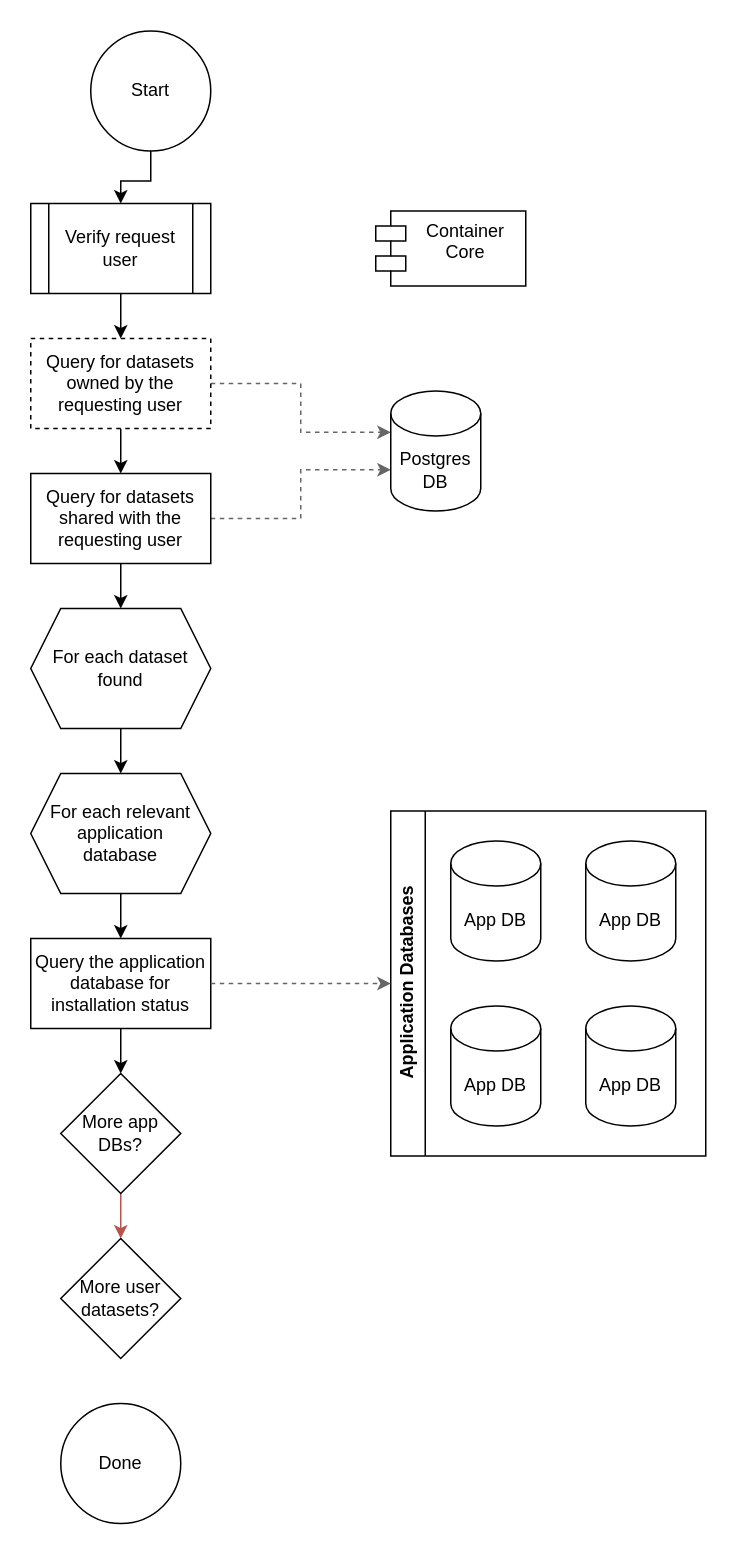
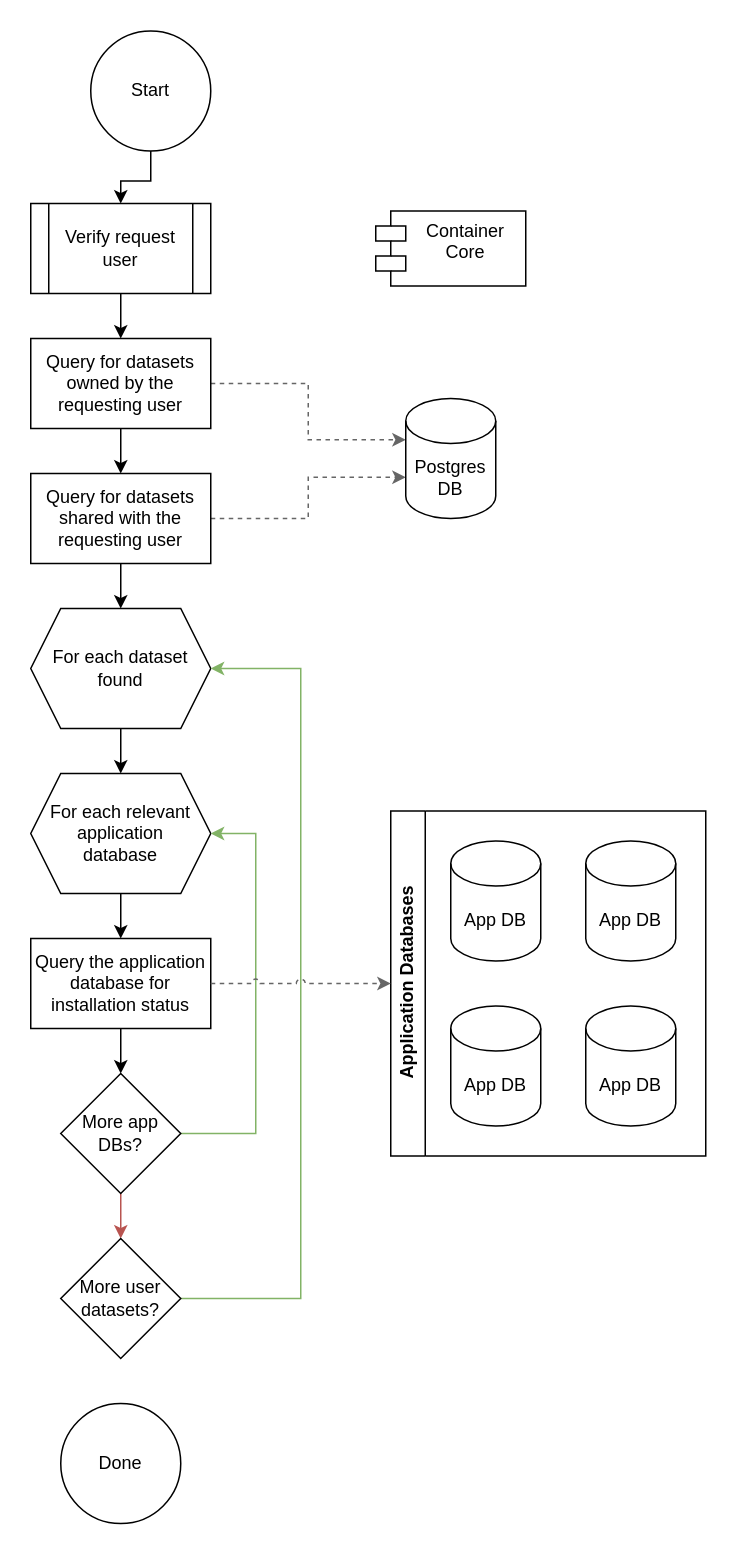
node "Query for datasets owned by the requesting user": style dashed -> solid
node "Postgres DB": moved (436, 451) -> (451, 458)
edge "More app DBs?" -> "For each relevant application database": added
edge "More user datasets?" -> "For each dataset found": added
